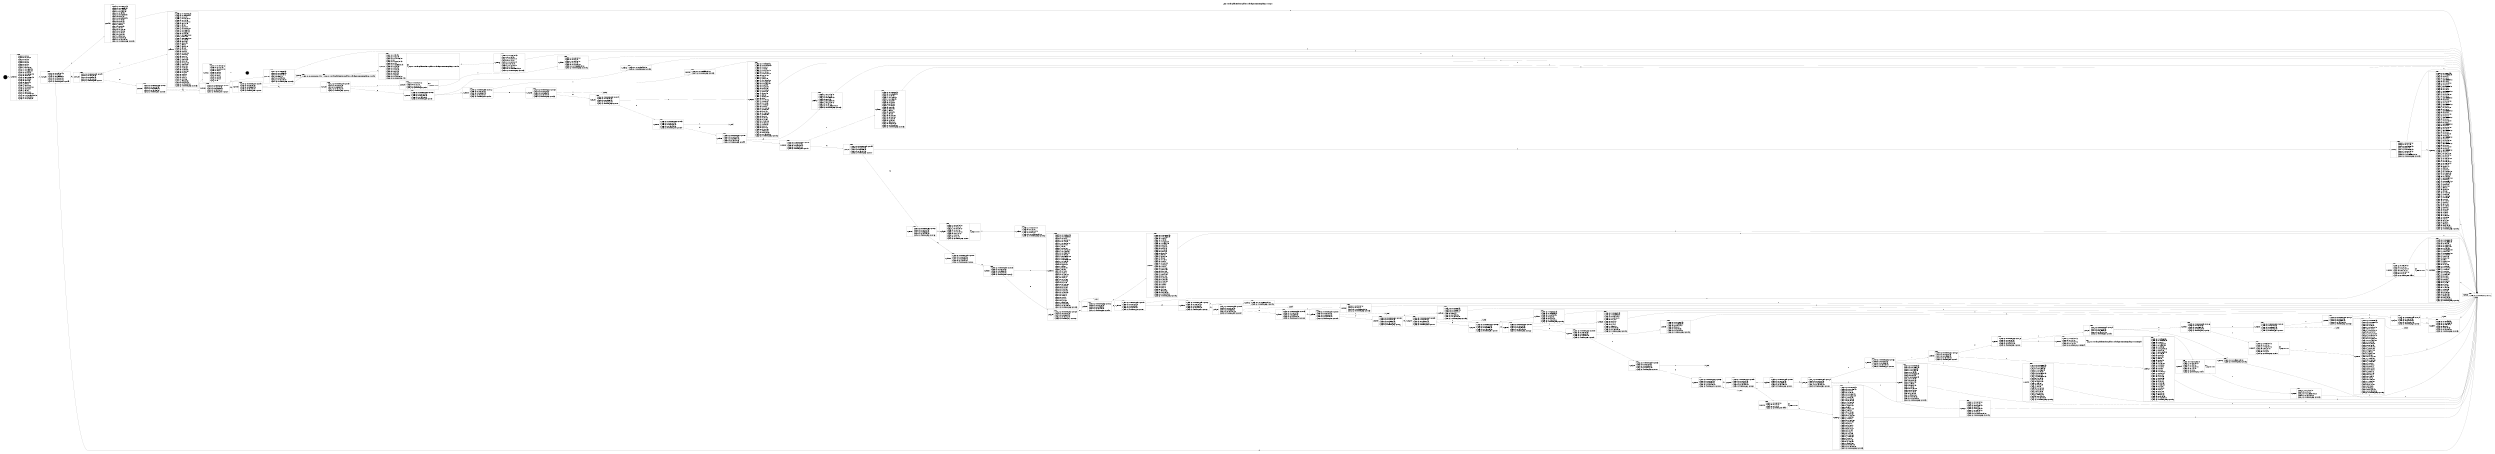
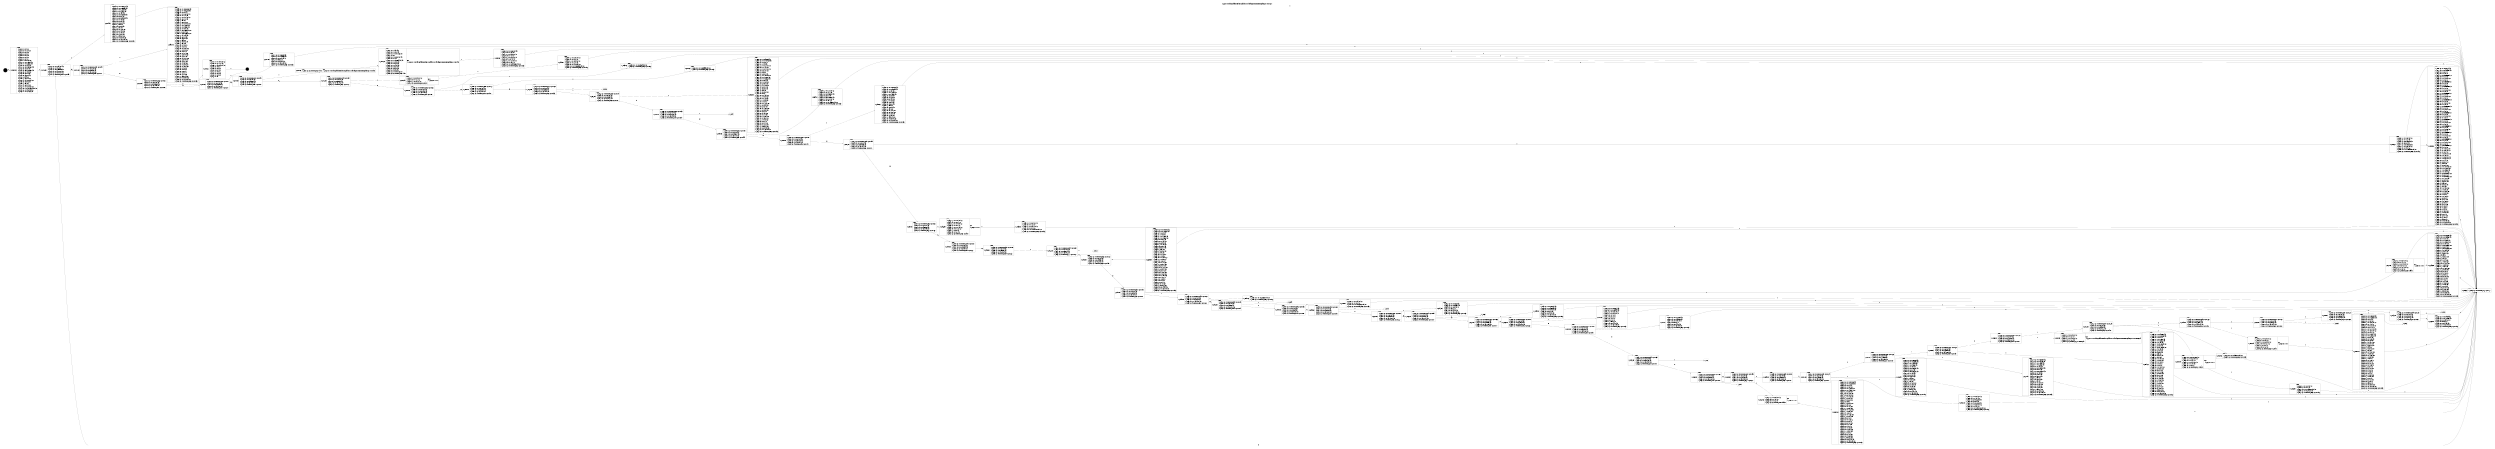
node "0x402139 [171]": removed
